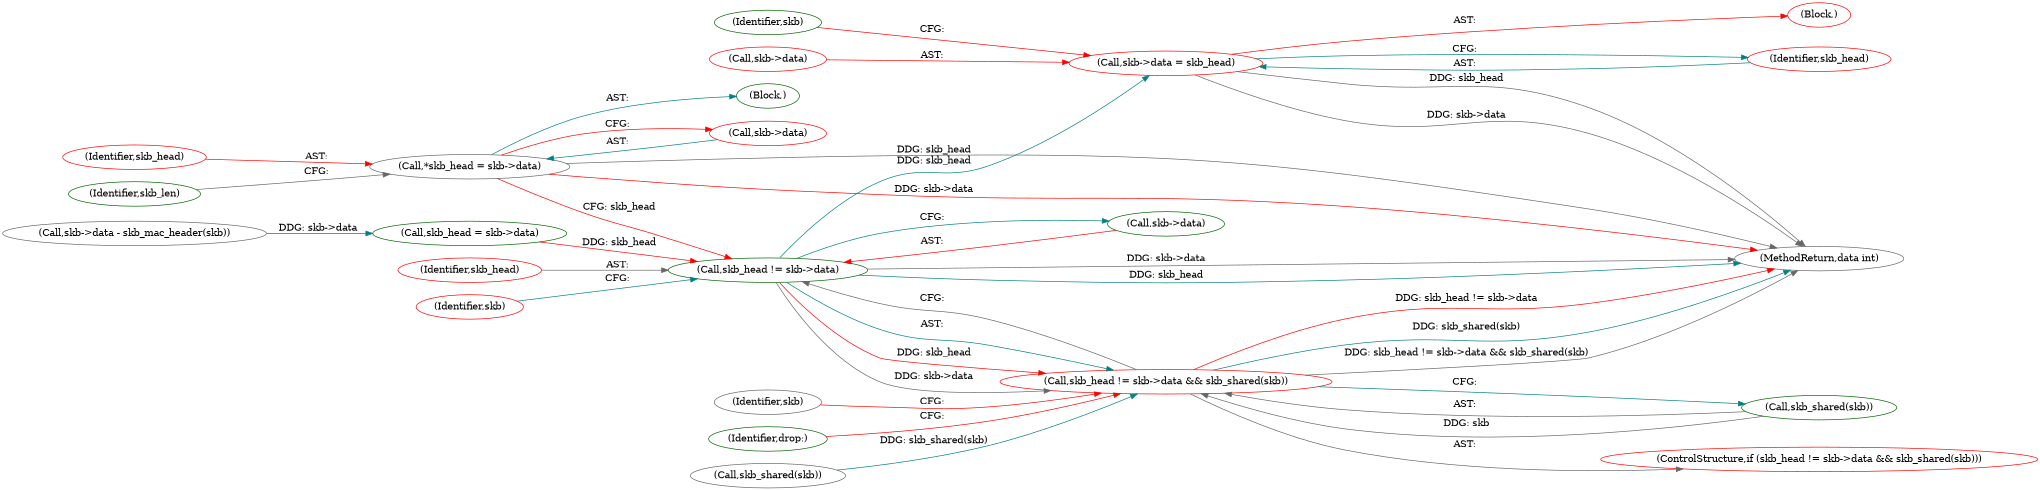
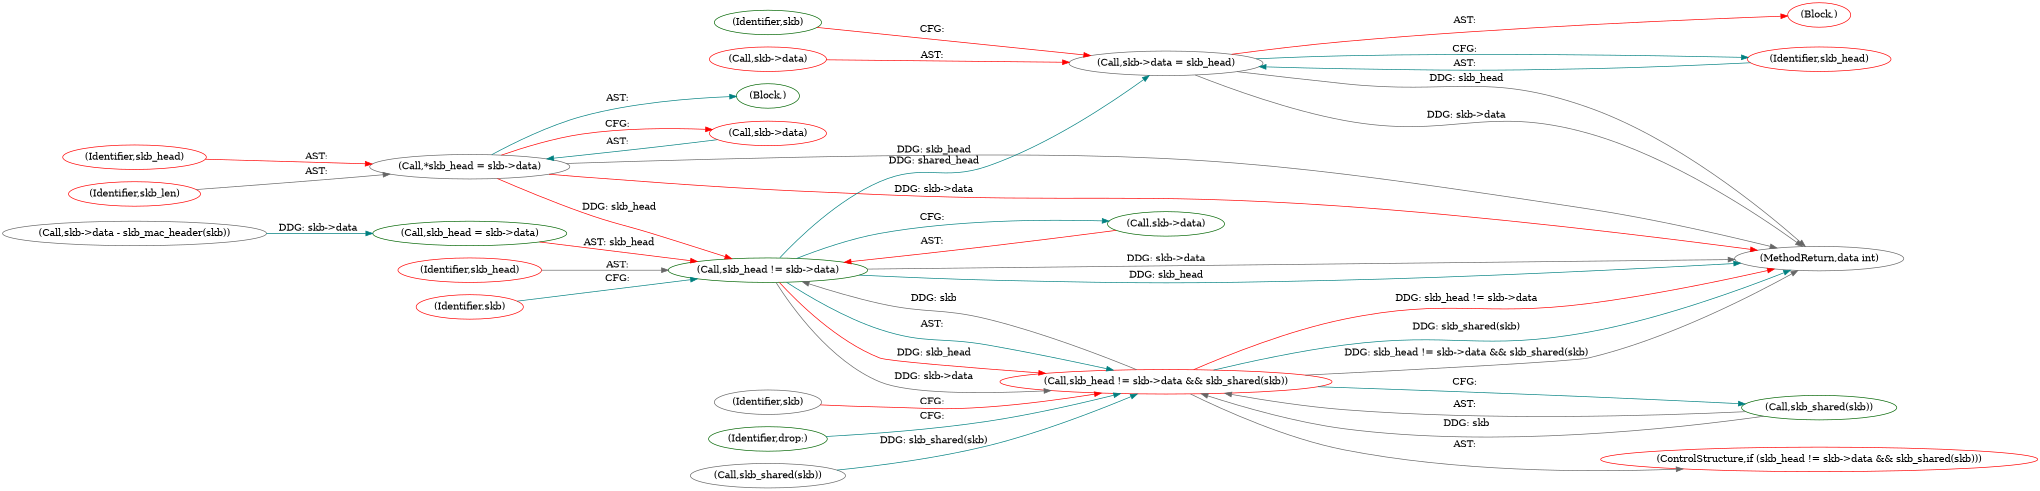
node "(Call,skb->data = skb_head)": color red -> gray40
edge "(Call,skb_head != skb->data)" -> "(Call,skb->data = skb_head)": label "DDG: skb_head" -> "DDG: shared_head"
edge "(Identifier,skb_len)" -> "(Call,*skb_head = skb->data)": label "CFG: " -> "AST: "
node "(Identifier,skb_len)": color darkgreen -> red
edge "(Call,*skb_head = skb->data)" -> "(Call,skb_head != skb->data)": label "CFG: skb_head" -> "DDG: skb_head"
edge "(Call,skb_head = skb->data)" -> "(Call,skb_head != skb->data)": label "DDG: skb_head" -> "AST: skb_head"
edge "(Call,skb_head != skb->data && skb_shared(skb))" -> "(Call,skb_head != skb->data)": label "CFG: " -> "DDG: skb"
edge "(Identifier,drop:)" -> "(Call,skb_head != skb->data && skb_shared(skb))": color red -> teal
